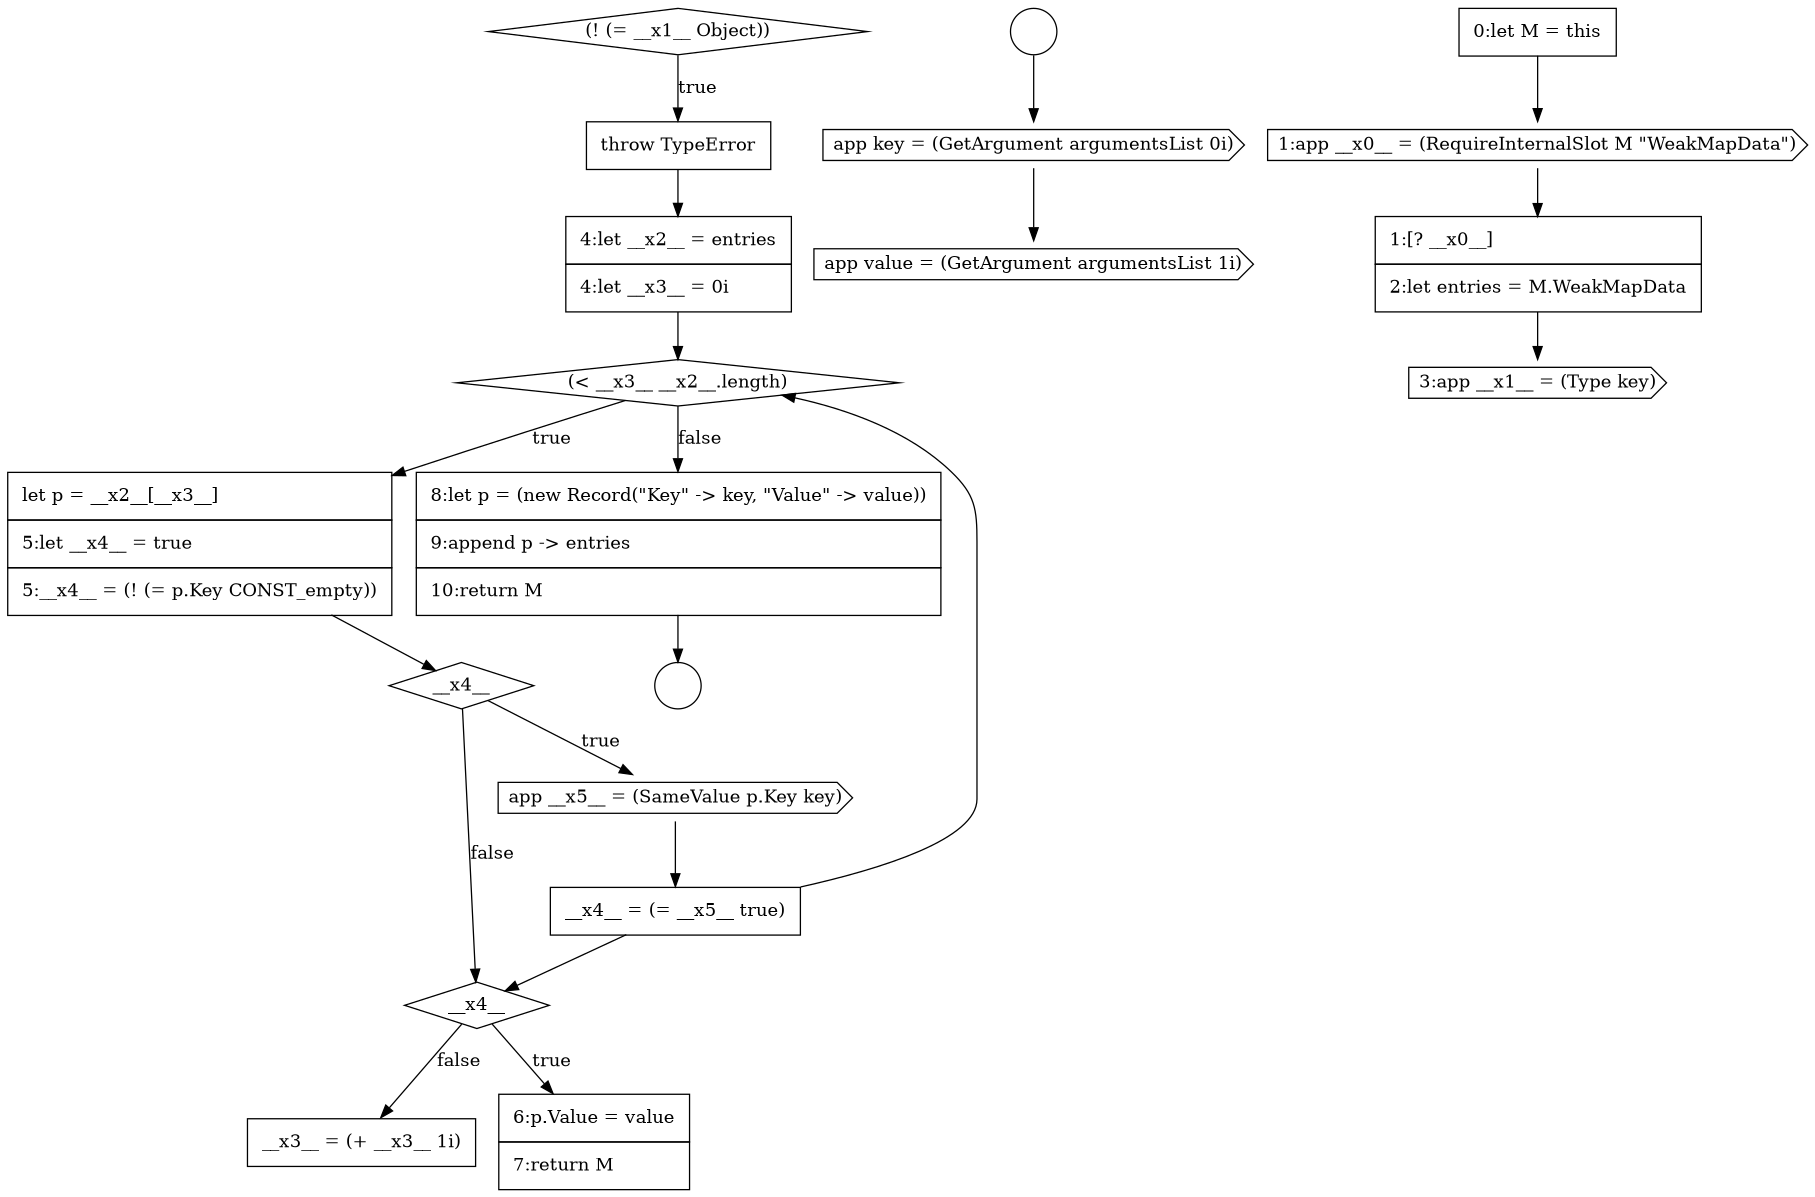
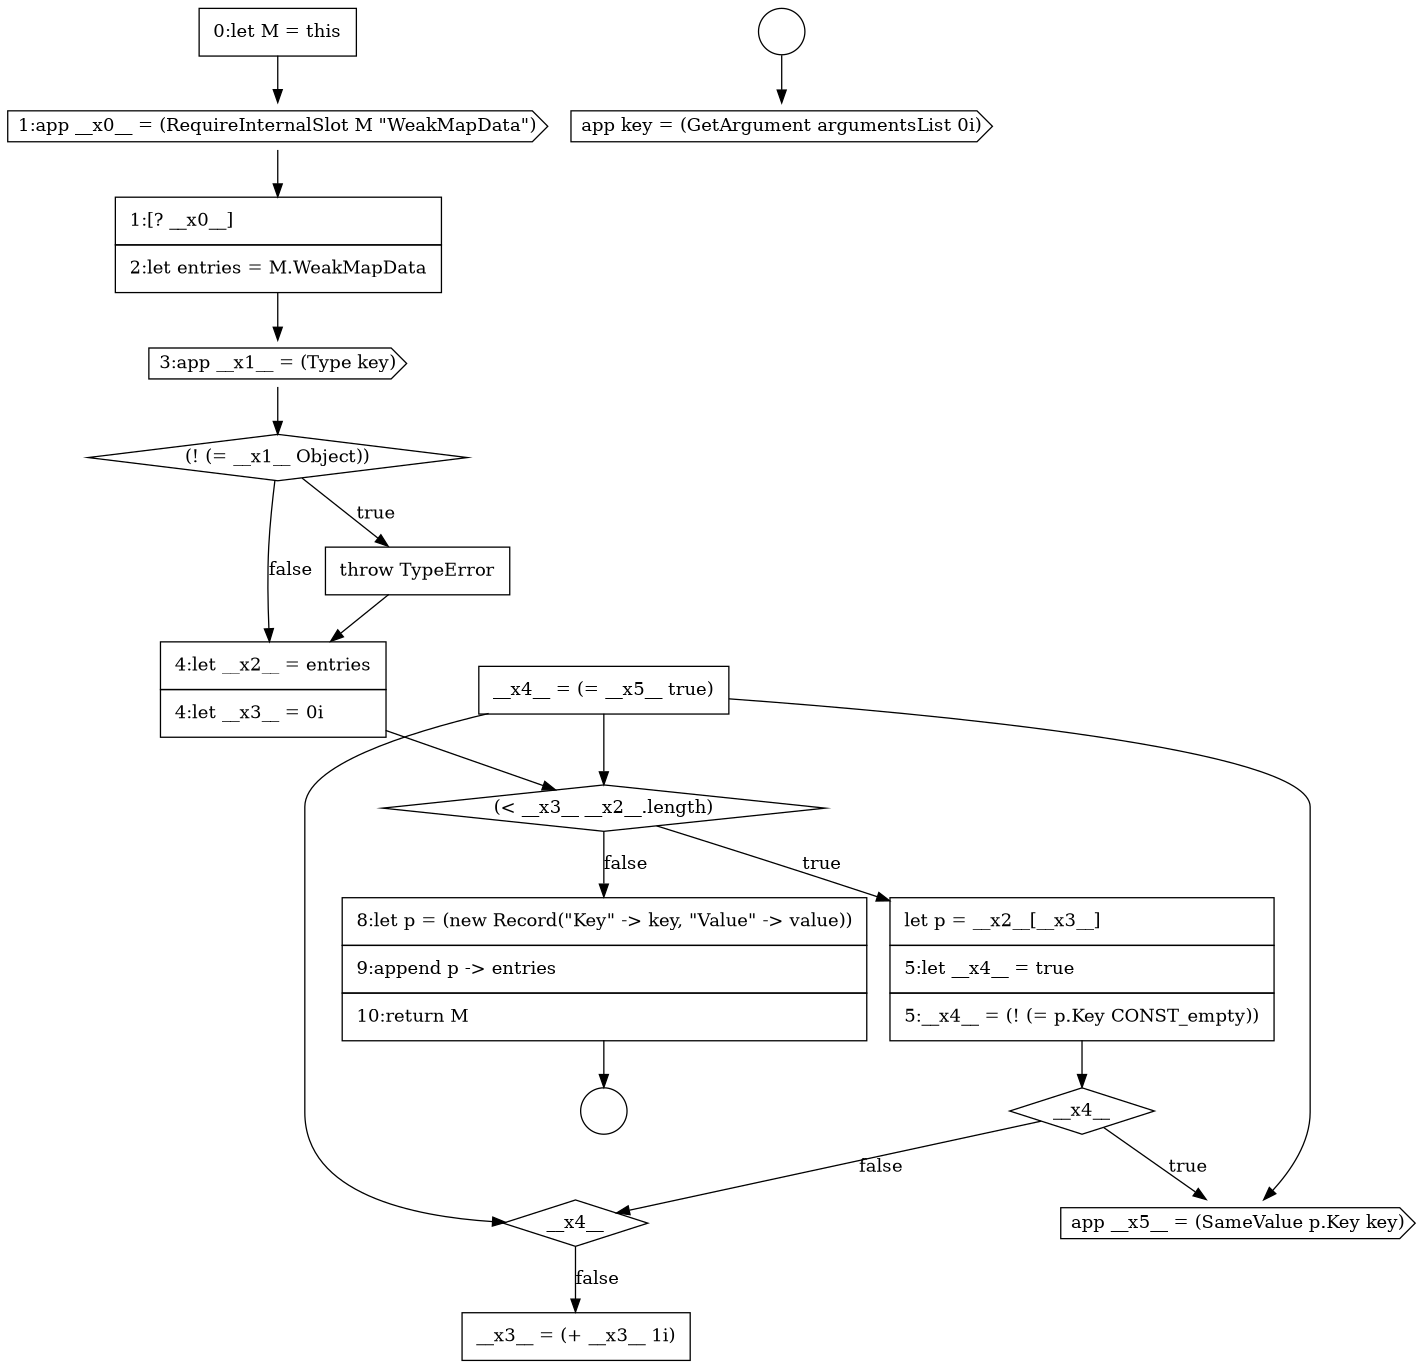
node "app value = (GetArgument argumentsList 1i)": removed
edge "3:app __x1__ = (Type key)" -> "(! (= __x1__ Object))": added
edge "(! (= __x1__ Object))" -> "4:let __x2__ = entries": added, label "false"
edge "app __x5__ = (SameValue p.Key key)" -> "__x4__ = (= __x5__ true)": reversed
node "6:p.Value = value": removed
